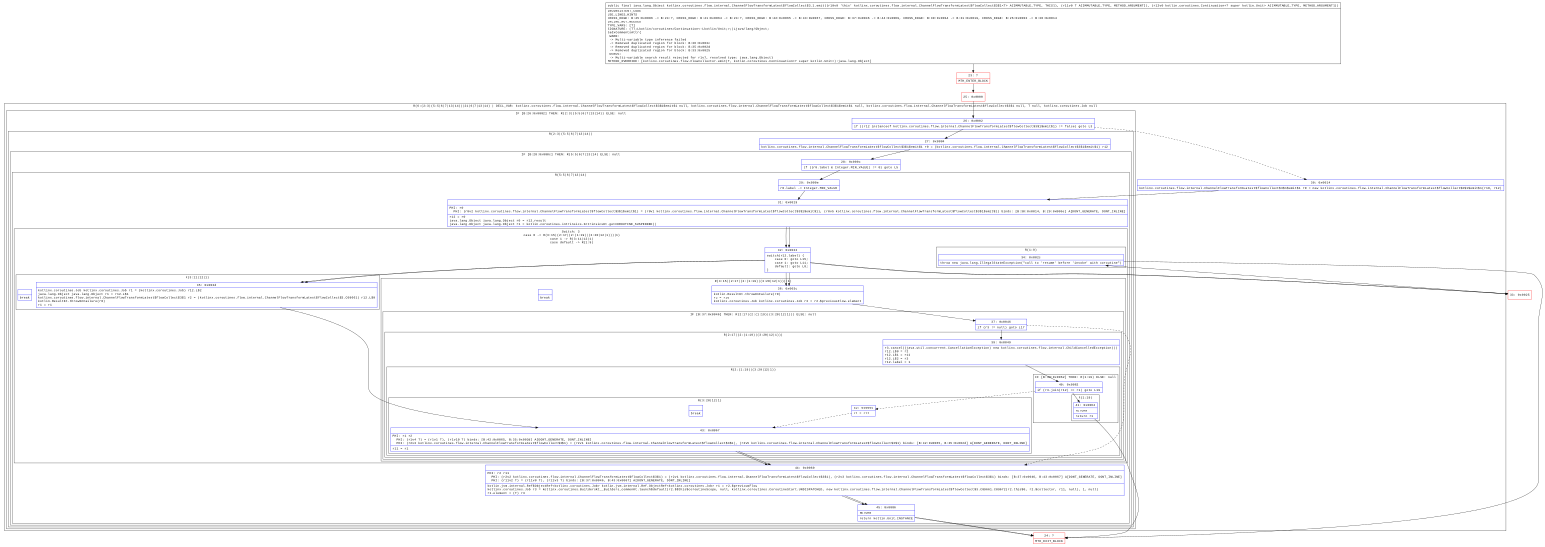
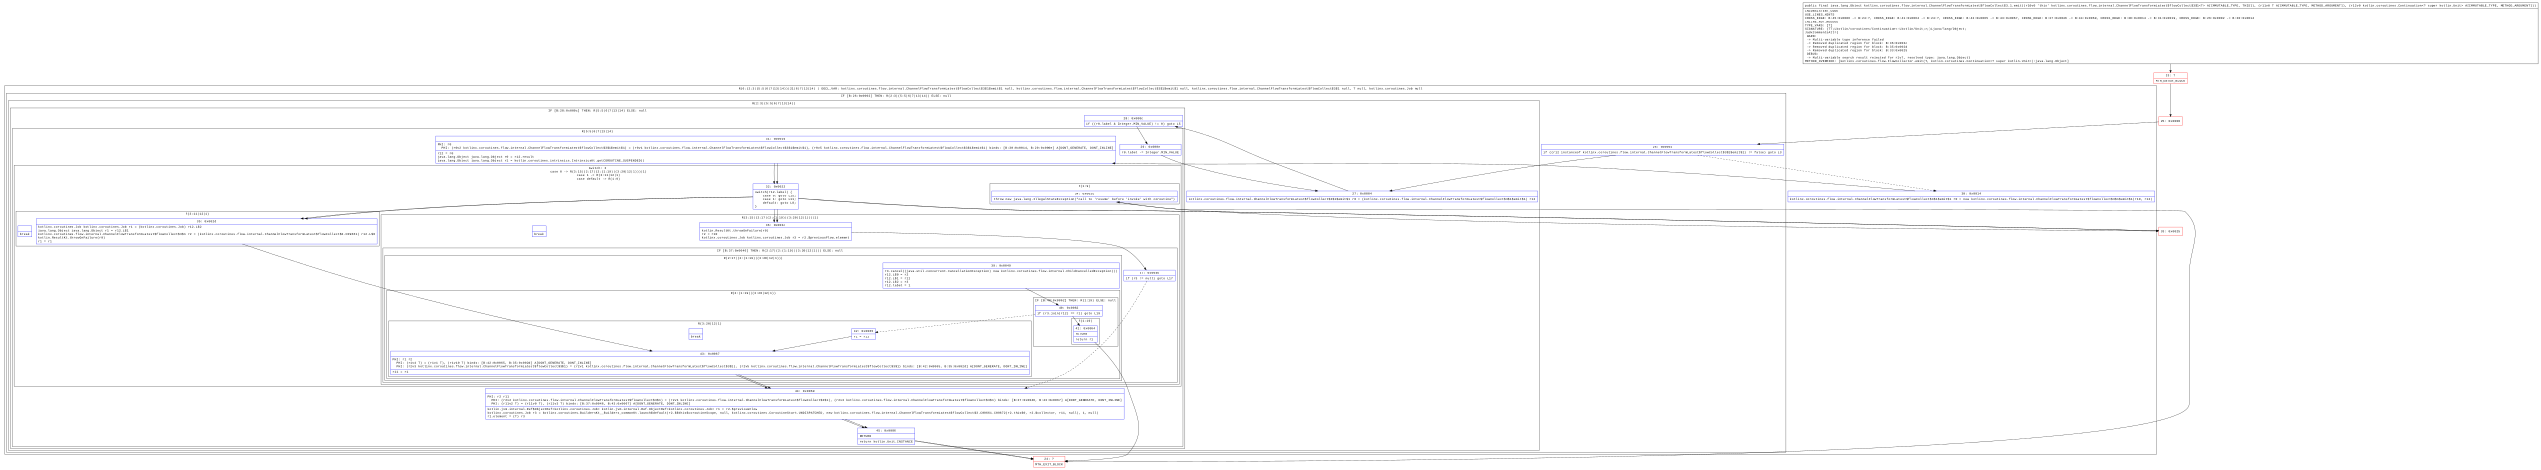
edge "29: 0x000e" -> "31: 0x0019": now "29: 0x000e" -> "27: 0x0004"
edge "37: 0x0046" -> "39: 0x0049": removed
edge "42: 0x0065" -> "43: 0x0067": style dashed -> solid
